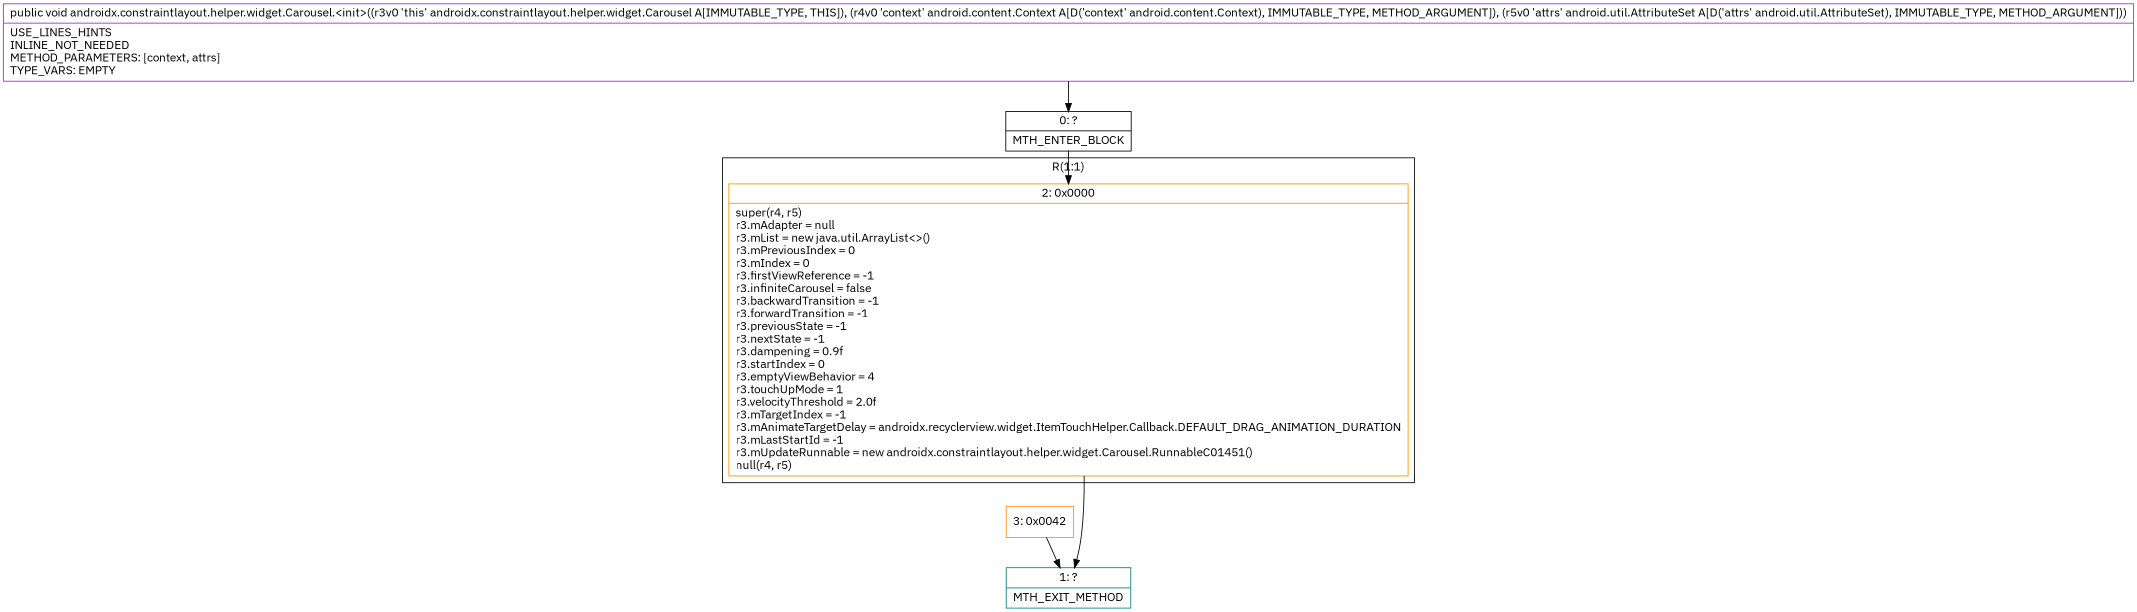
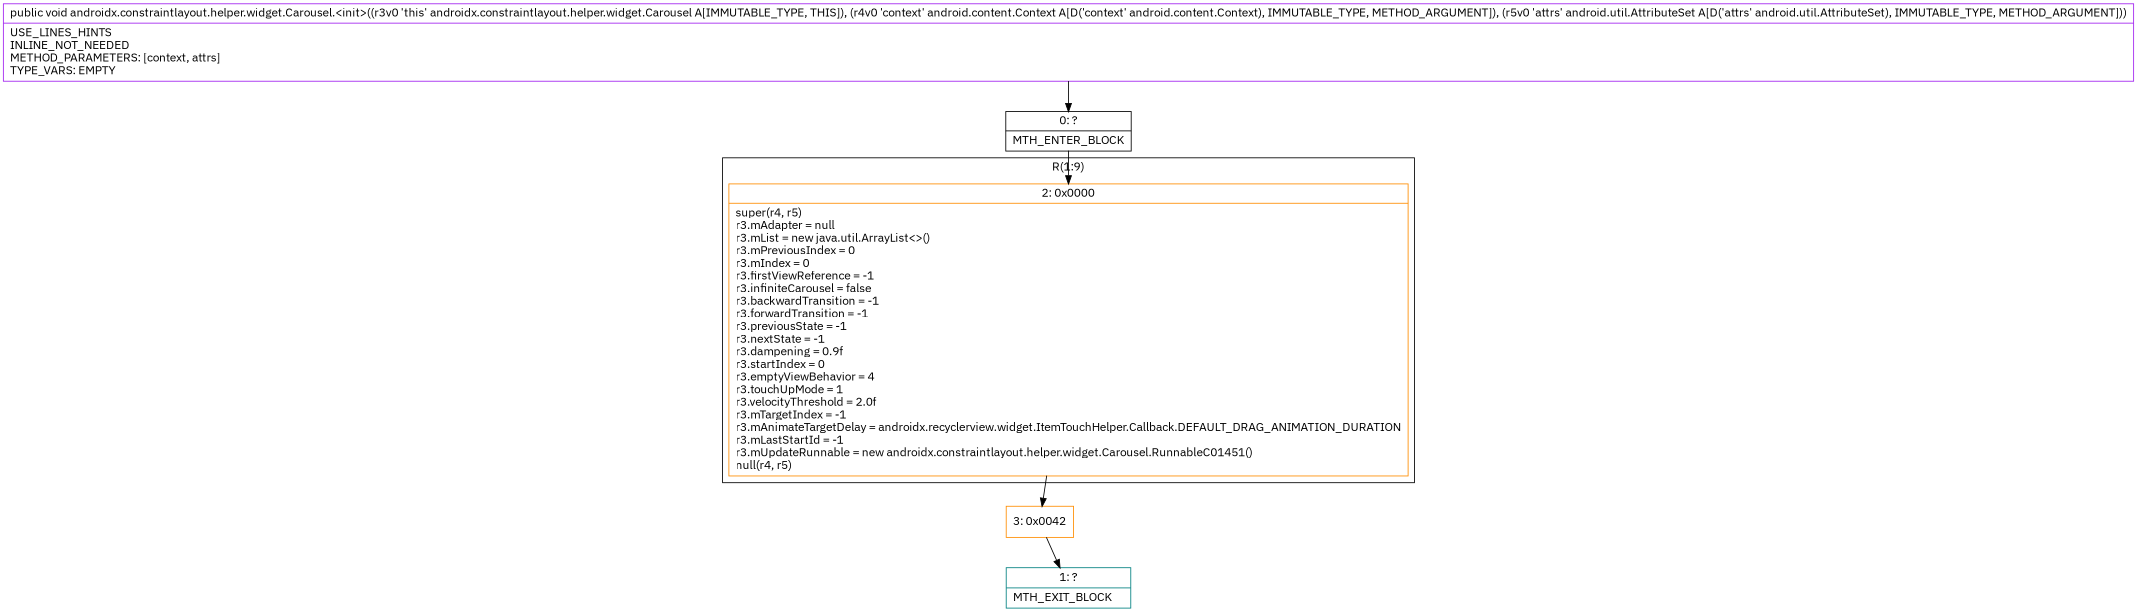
cluster "R(1:1)": label "R(1:1)" -> "R(1:9)"
edge "2: 0x0000" -> "1: ?": now "2: 0x0000" -> "3: 0x0042"
node "1: ?": text "MTH_EXIT_METHOD" -> "MTH_EXIT_BLOCK"
